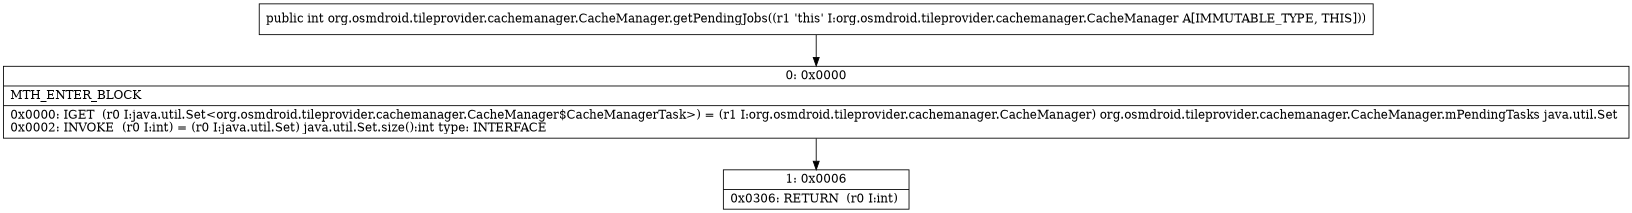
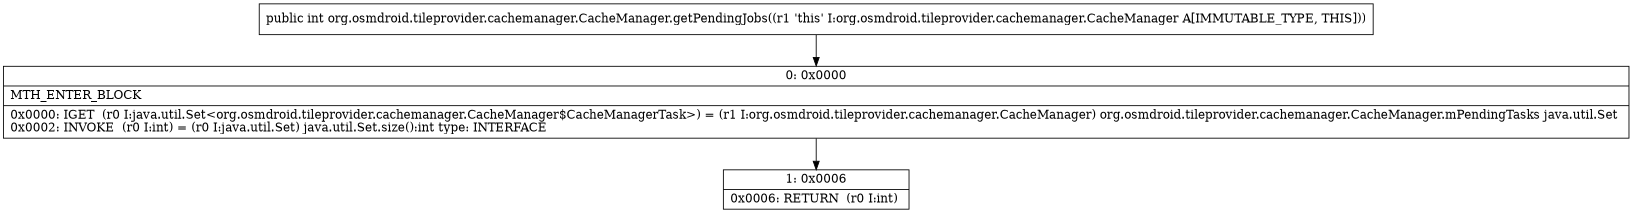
node "1: 0x0006": text "0x0306: RETURN  (r0 I:int)" -> "0x0006: RETURN  (r0 I:int)"
